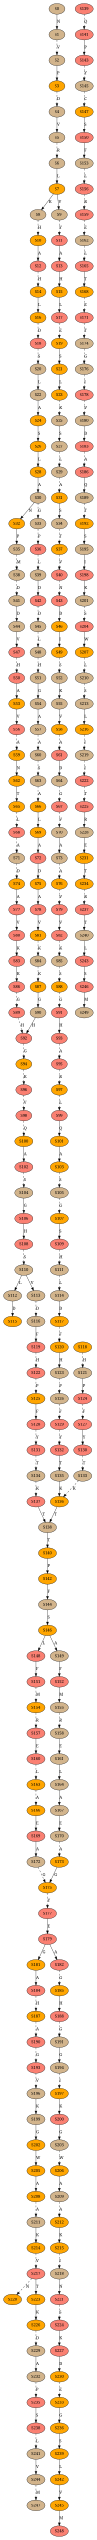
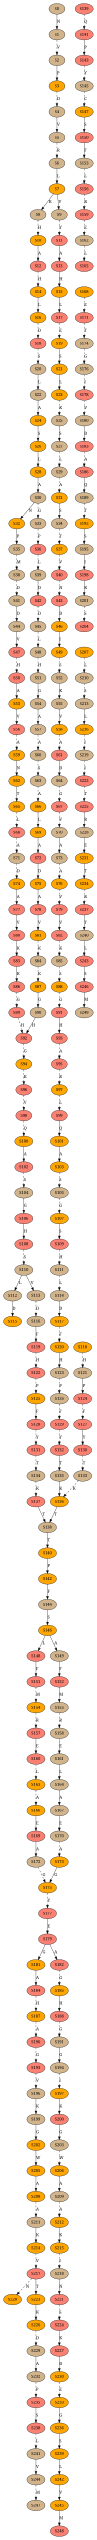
edge "S165" -> "S168": removed, label "T"
edge "S204" -> "S207": removed, label "W"
